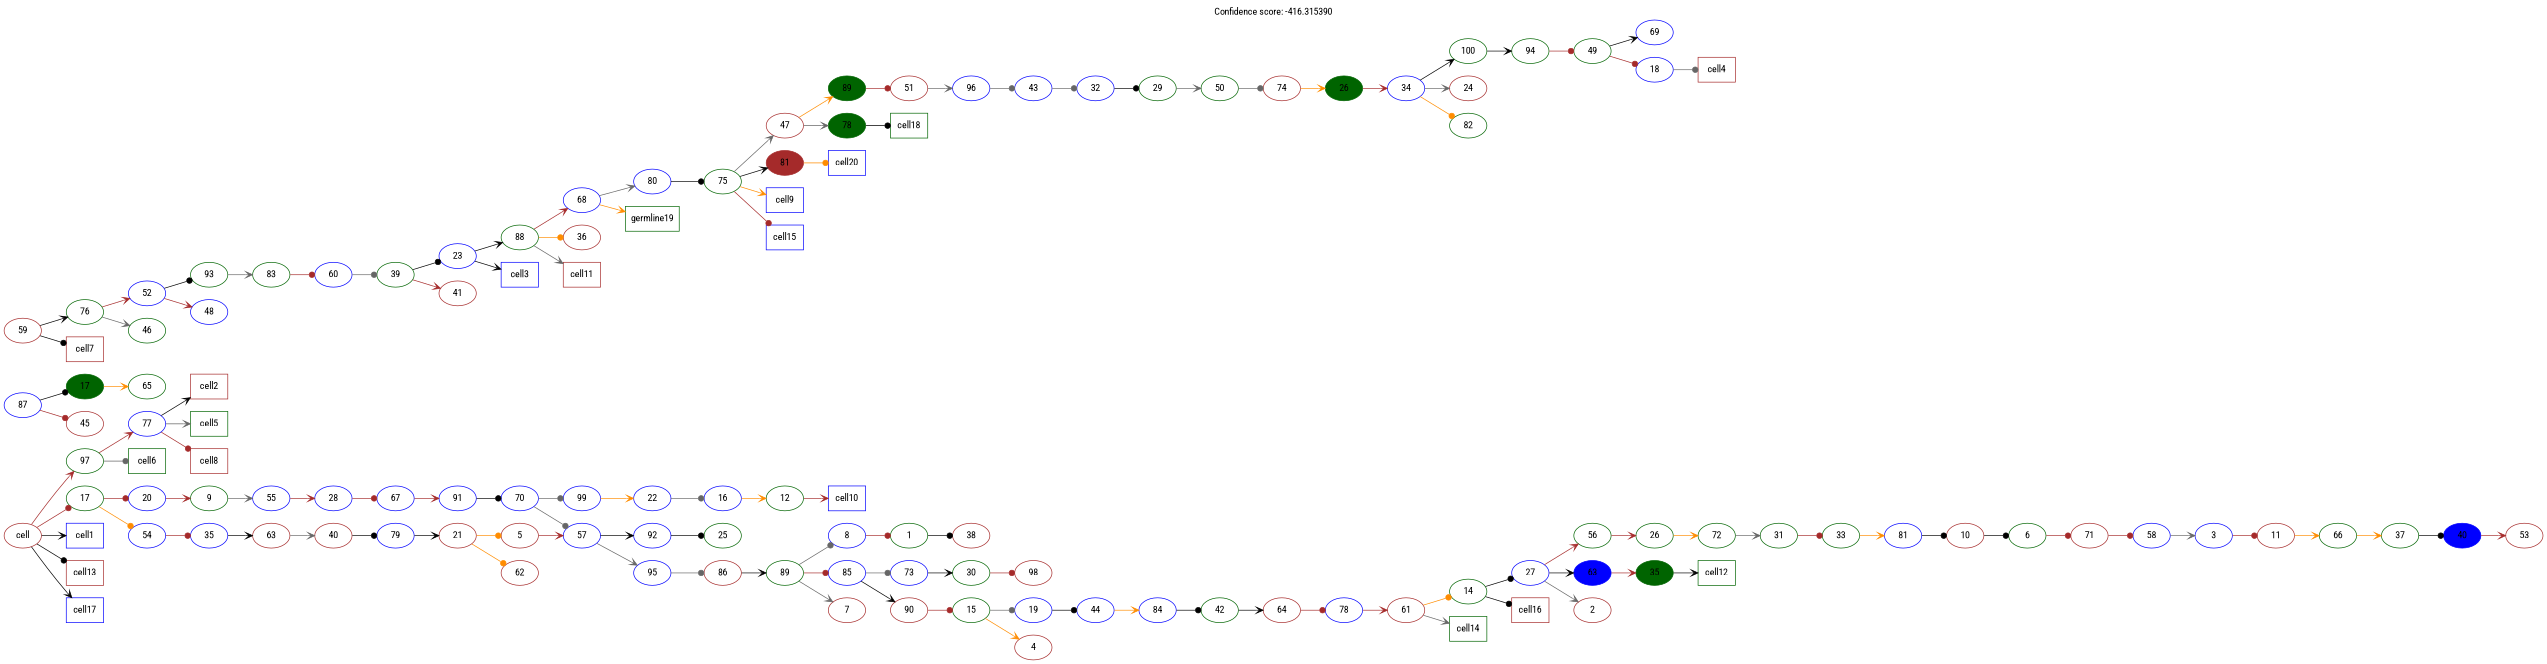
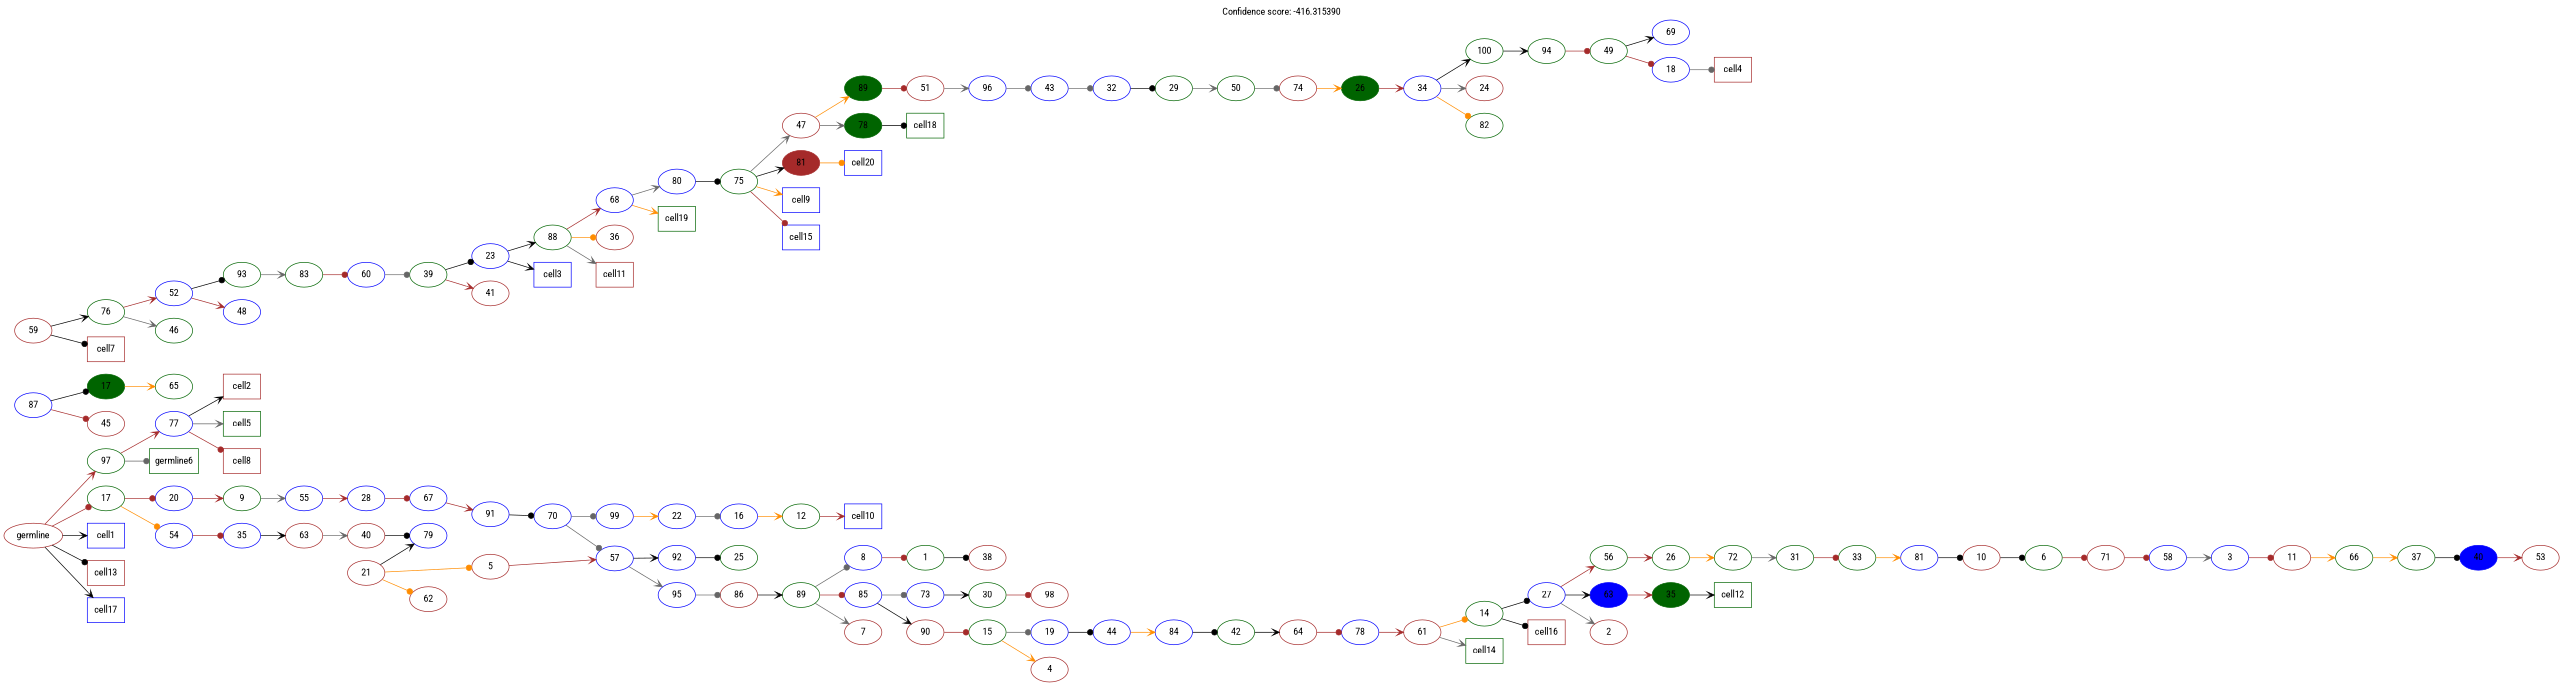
node "germline19": label "germline19" -> "cell19"
node "cell6": label "cell6" -> "germline6"
node "cell": label "cell" -> "germline"
edge "79" -> "21": reversed
